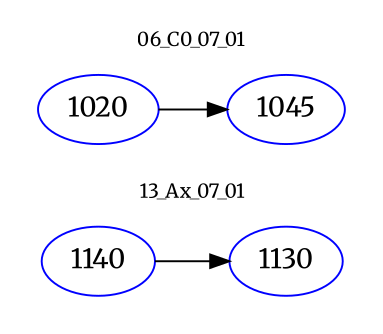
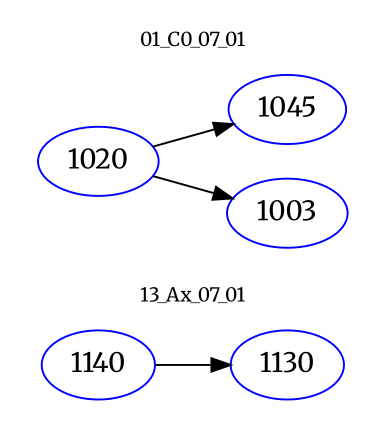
cluster "06_C0_07_01": label "06_C0_07_01" -> "01_C0_07_01"
node "1003": added
